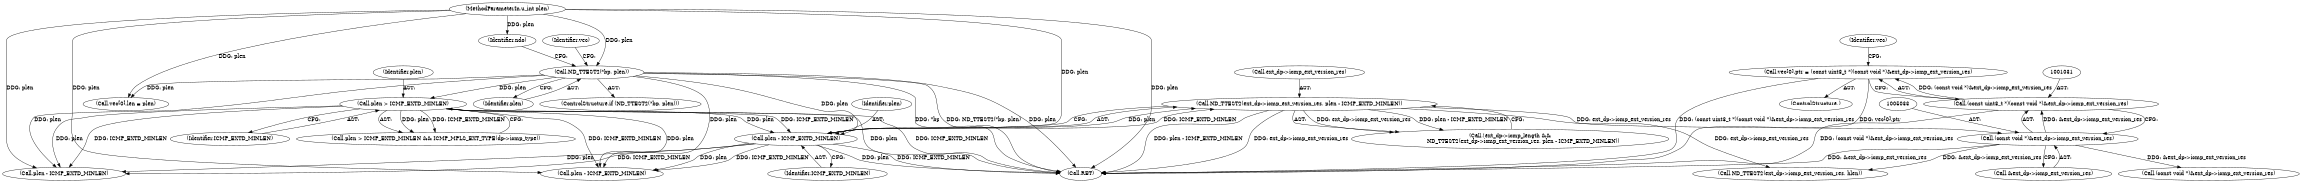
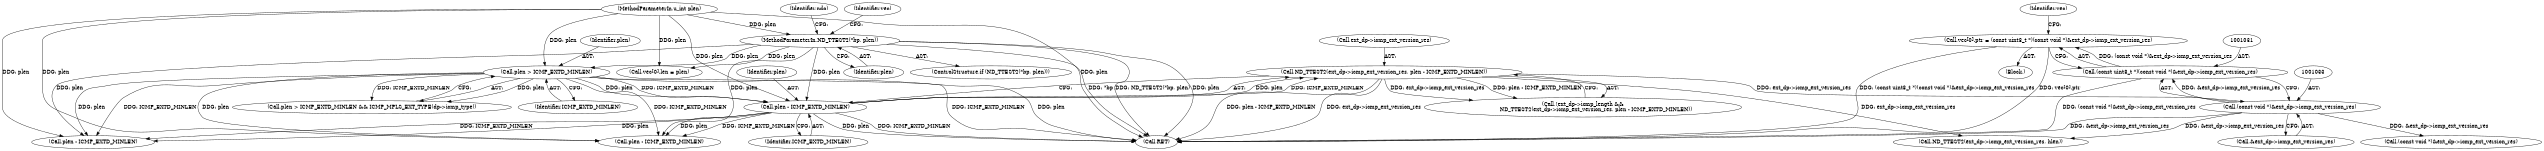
edge "(MethodParameterIn,u_int plen)" -> "(Identifier,ndo)": now "(MethodParameterIn,u_int plen)" -> "(Call,plen > ICMP_EXTD_MINLEN)"
node "(Call,ND_TTEST2(*bp, plen))": label "(Call,ND_TTEST2(*bp, plen))" -> "(MethodParameterIn,ND_TTEST2(*bp, plen))"
node "(ControlStructure,)": label "(ControlStructure,)" -> "(Block,)"
node "1005033": label "1005033" -> "1001033"
